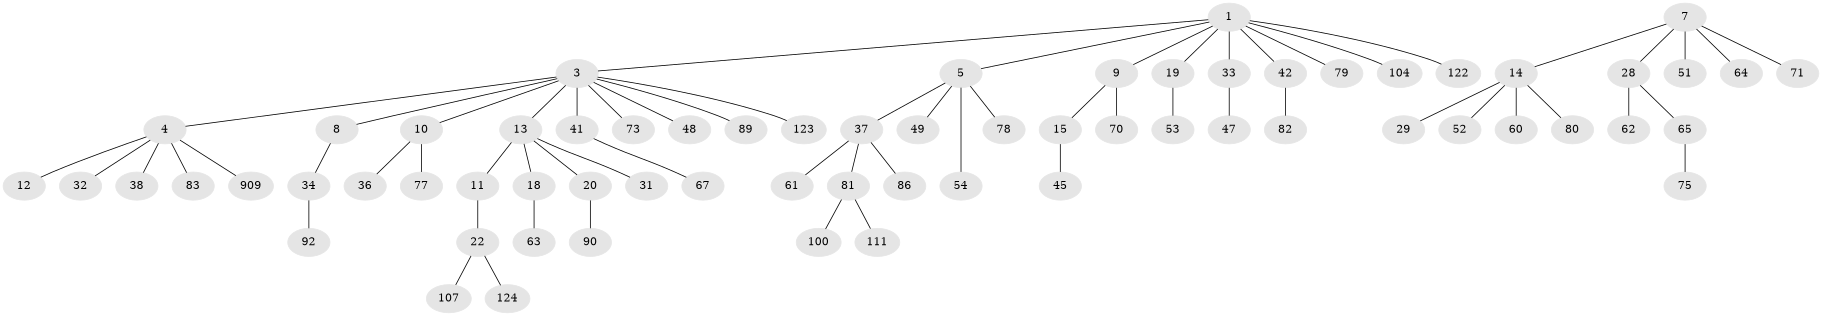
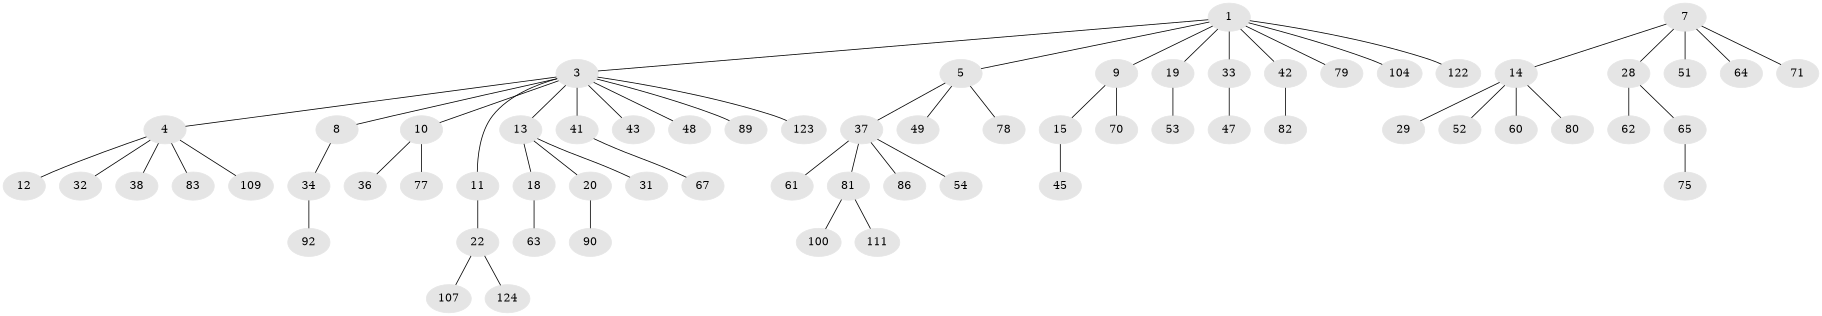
node "73": label "73" -> "43"
edge "5" -- "54": now "37" -- "54"
edge "13" -- "11": now "3" -- "11"
node "909": label "909" -> "109"
